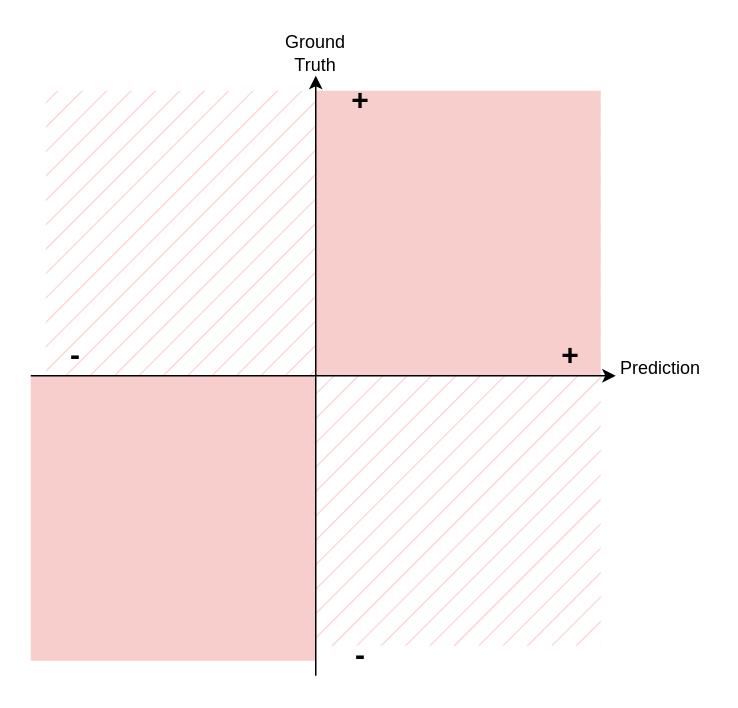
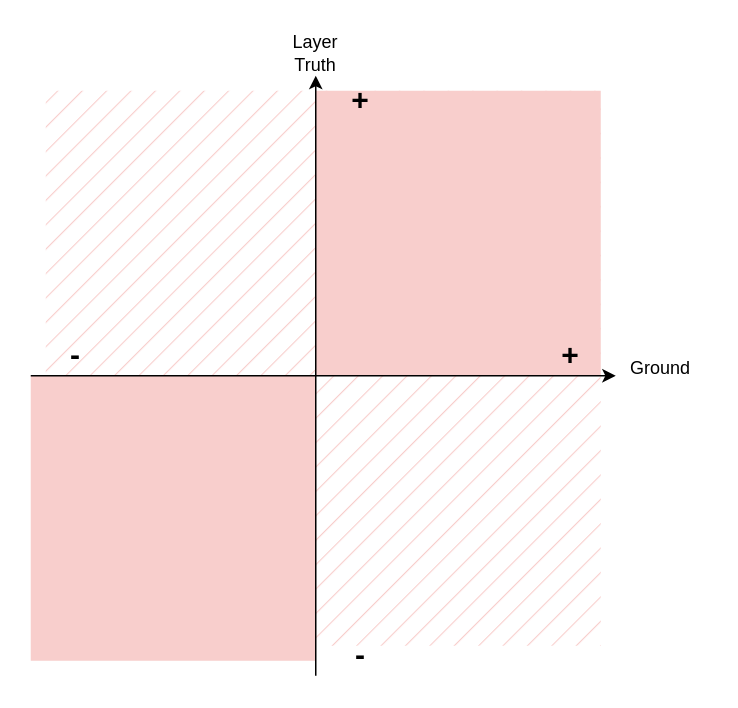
node "Ground Truth": label "Ground Truth" -> "Layer Truth"
node "Prediction": label "Prediction" -> "Ground"
